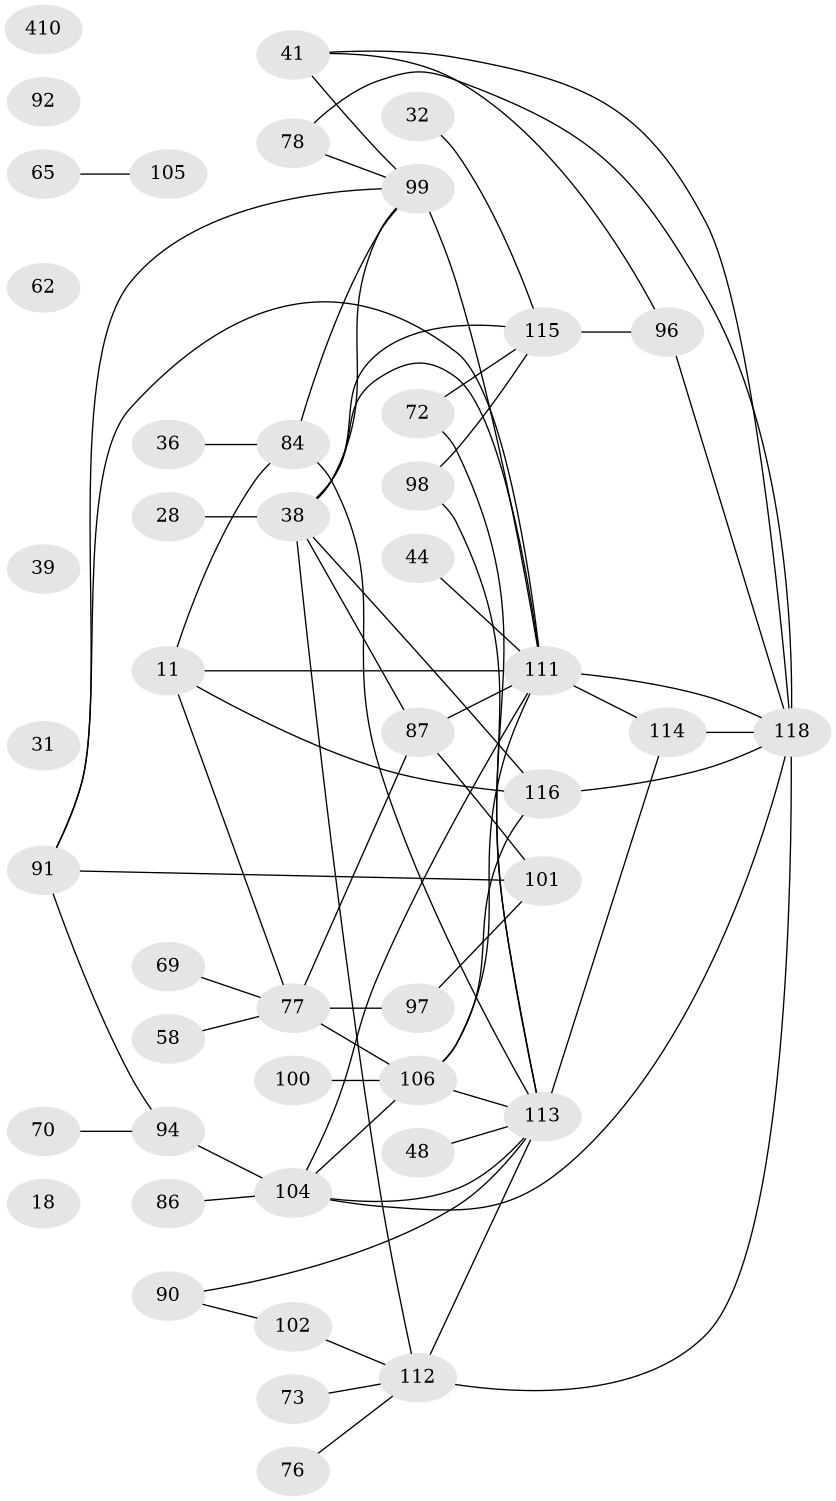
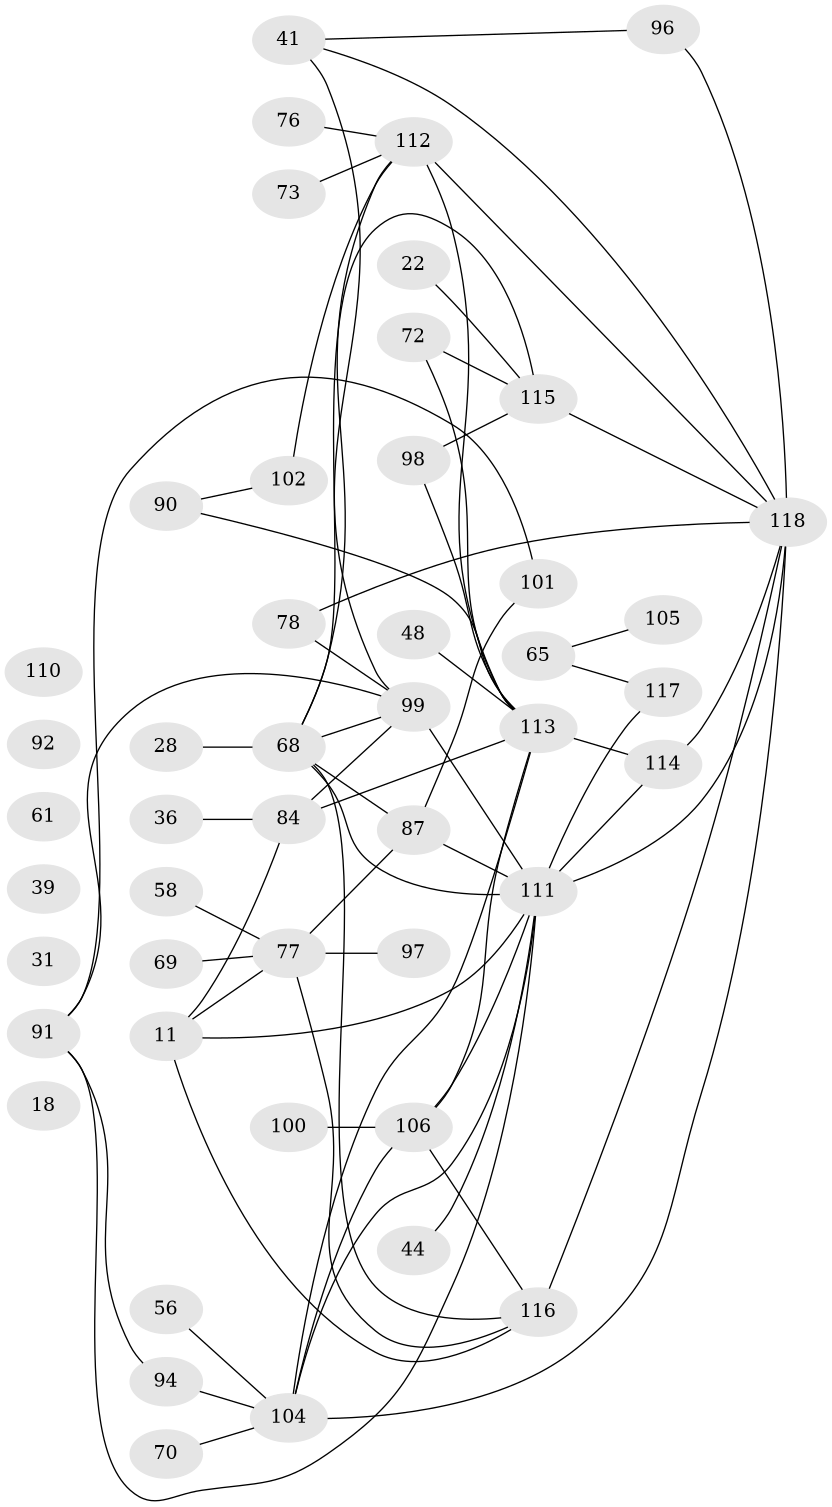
node "410": label "410" -> "110"
node "32": label "32" -> "22"
node "62": label "62" -> "61"
edge "115" -- "96": now "115" -- "118"
node "38": label "38" -> "68"
node "117": added
edge "101" -- "97": removed
edge "77" -- "106": now "77" -- "116"
edge "70" -- "94": now "70" -- "104"
node "86": label "86" -> "56"
